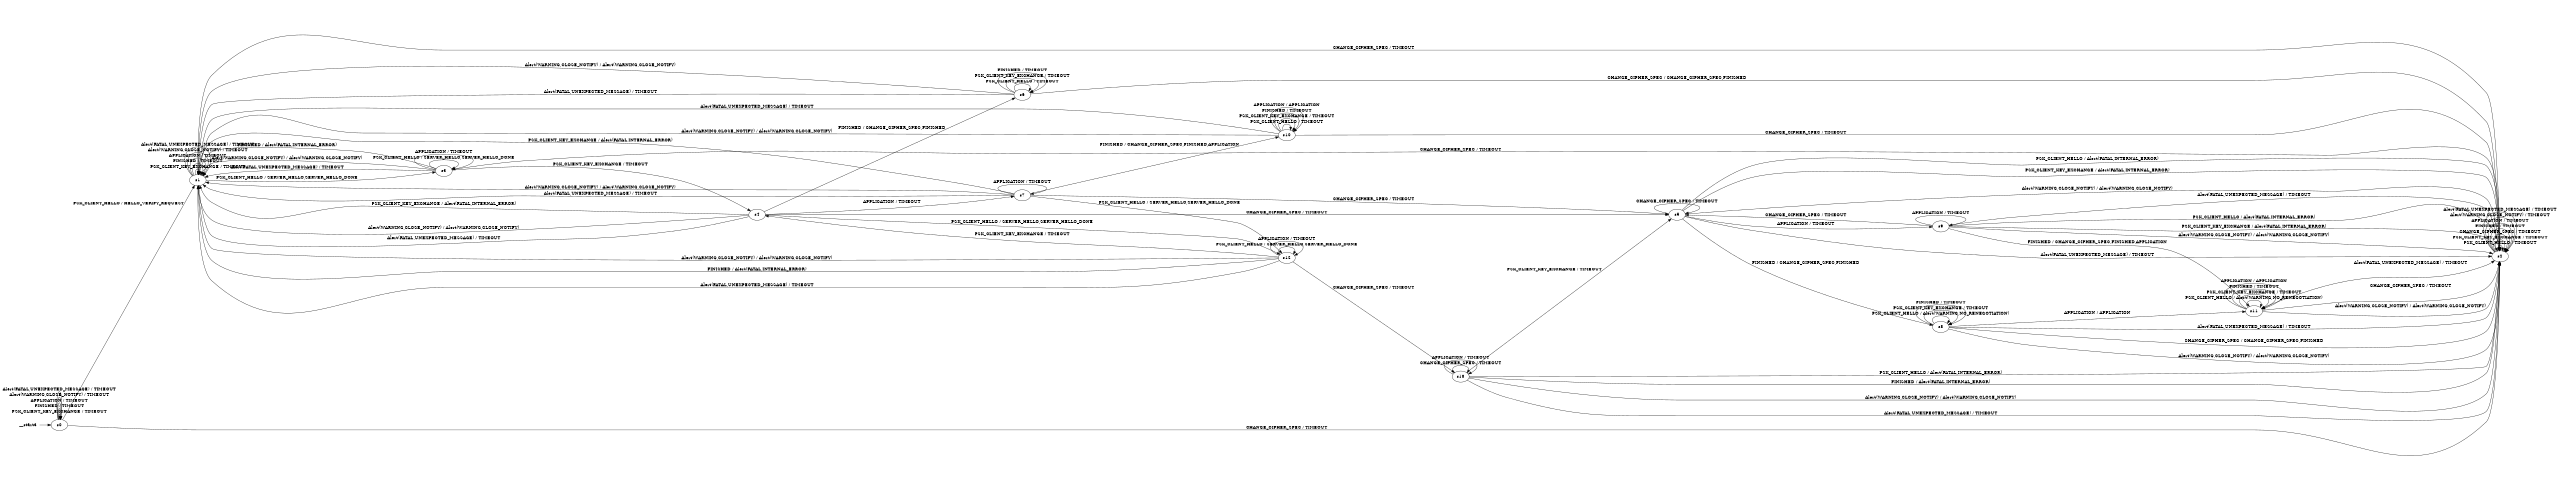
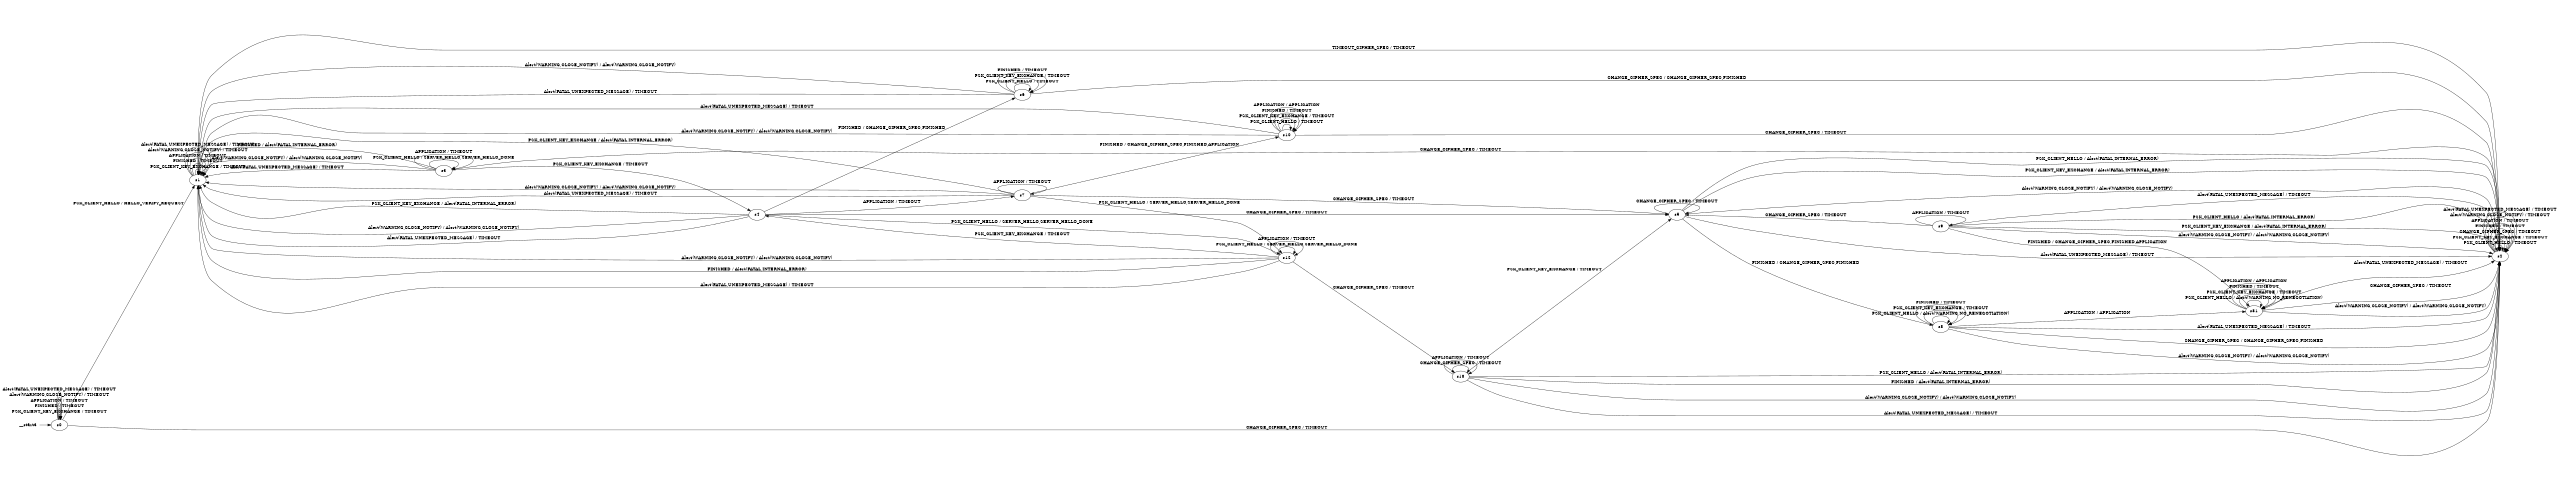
edge "s1" -> "s2": label "CHANGE_CIPHER_SPEC / TIMEOUT" -> "TIMEOUT_CIPHER_SPEC / TIMEOUT"
edge "s1" -> "s3": removed, label "PSK_CLIENT_HELLO / SERVER_HELLO,SERVER_HELLO_DONE"
edge "s5" -> "s9": removed, label "APPLICATION / TIMEOUT"
node "s11": label "s11" -> "s81"
